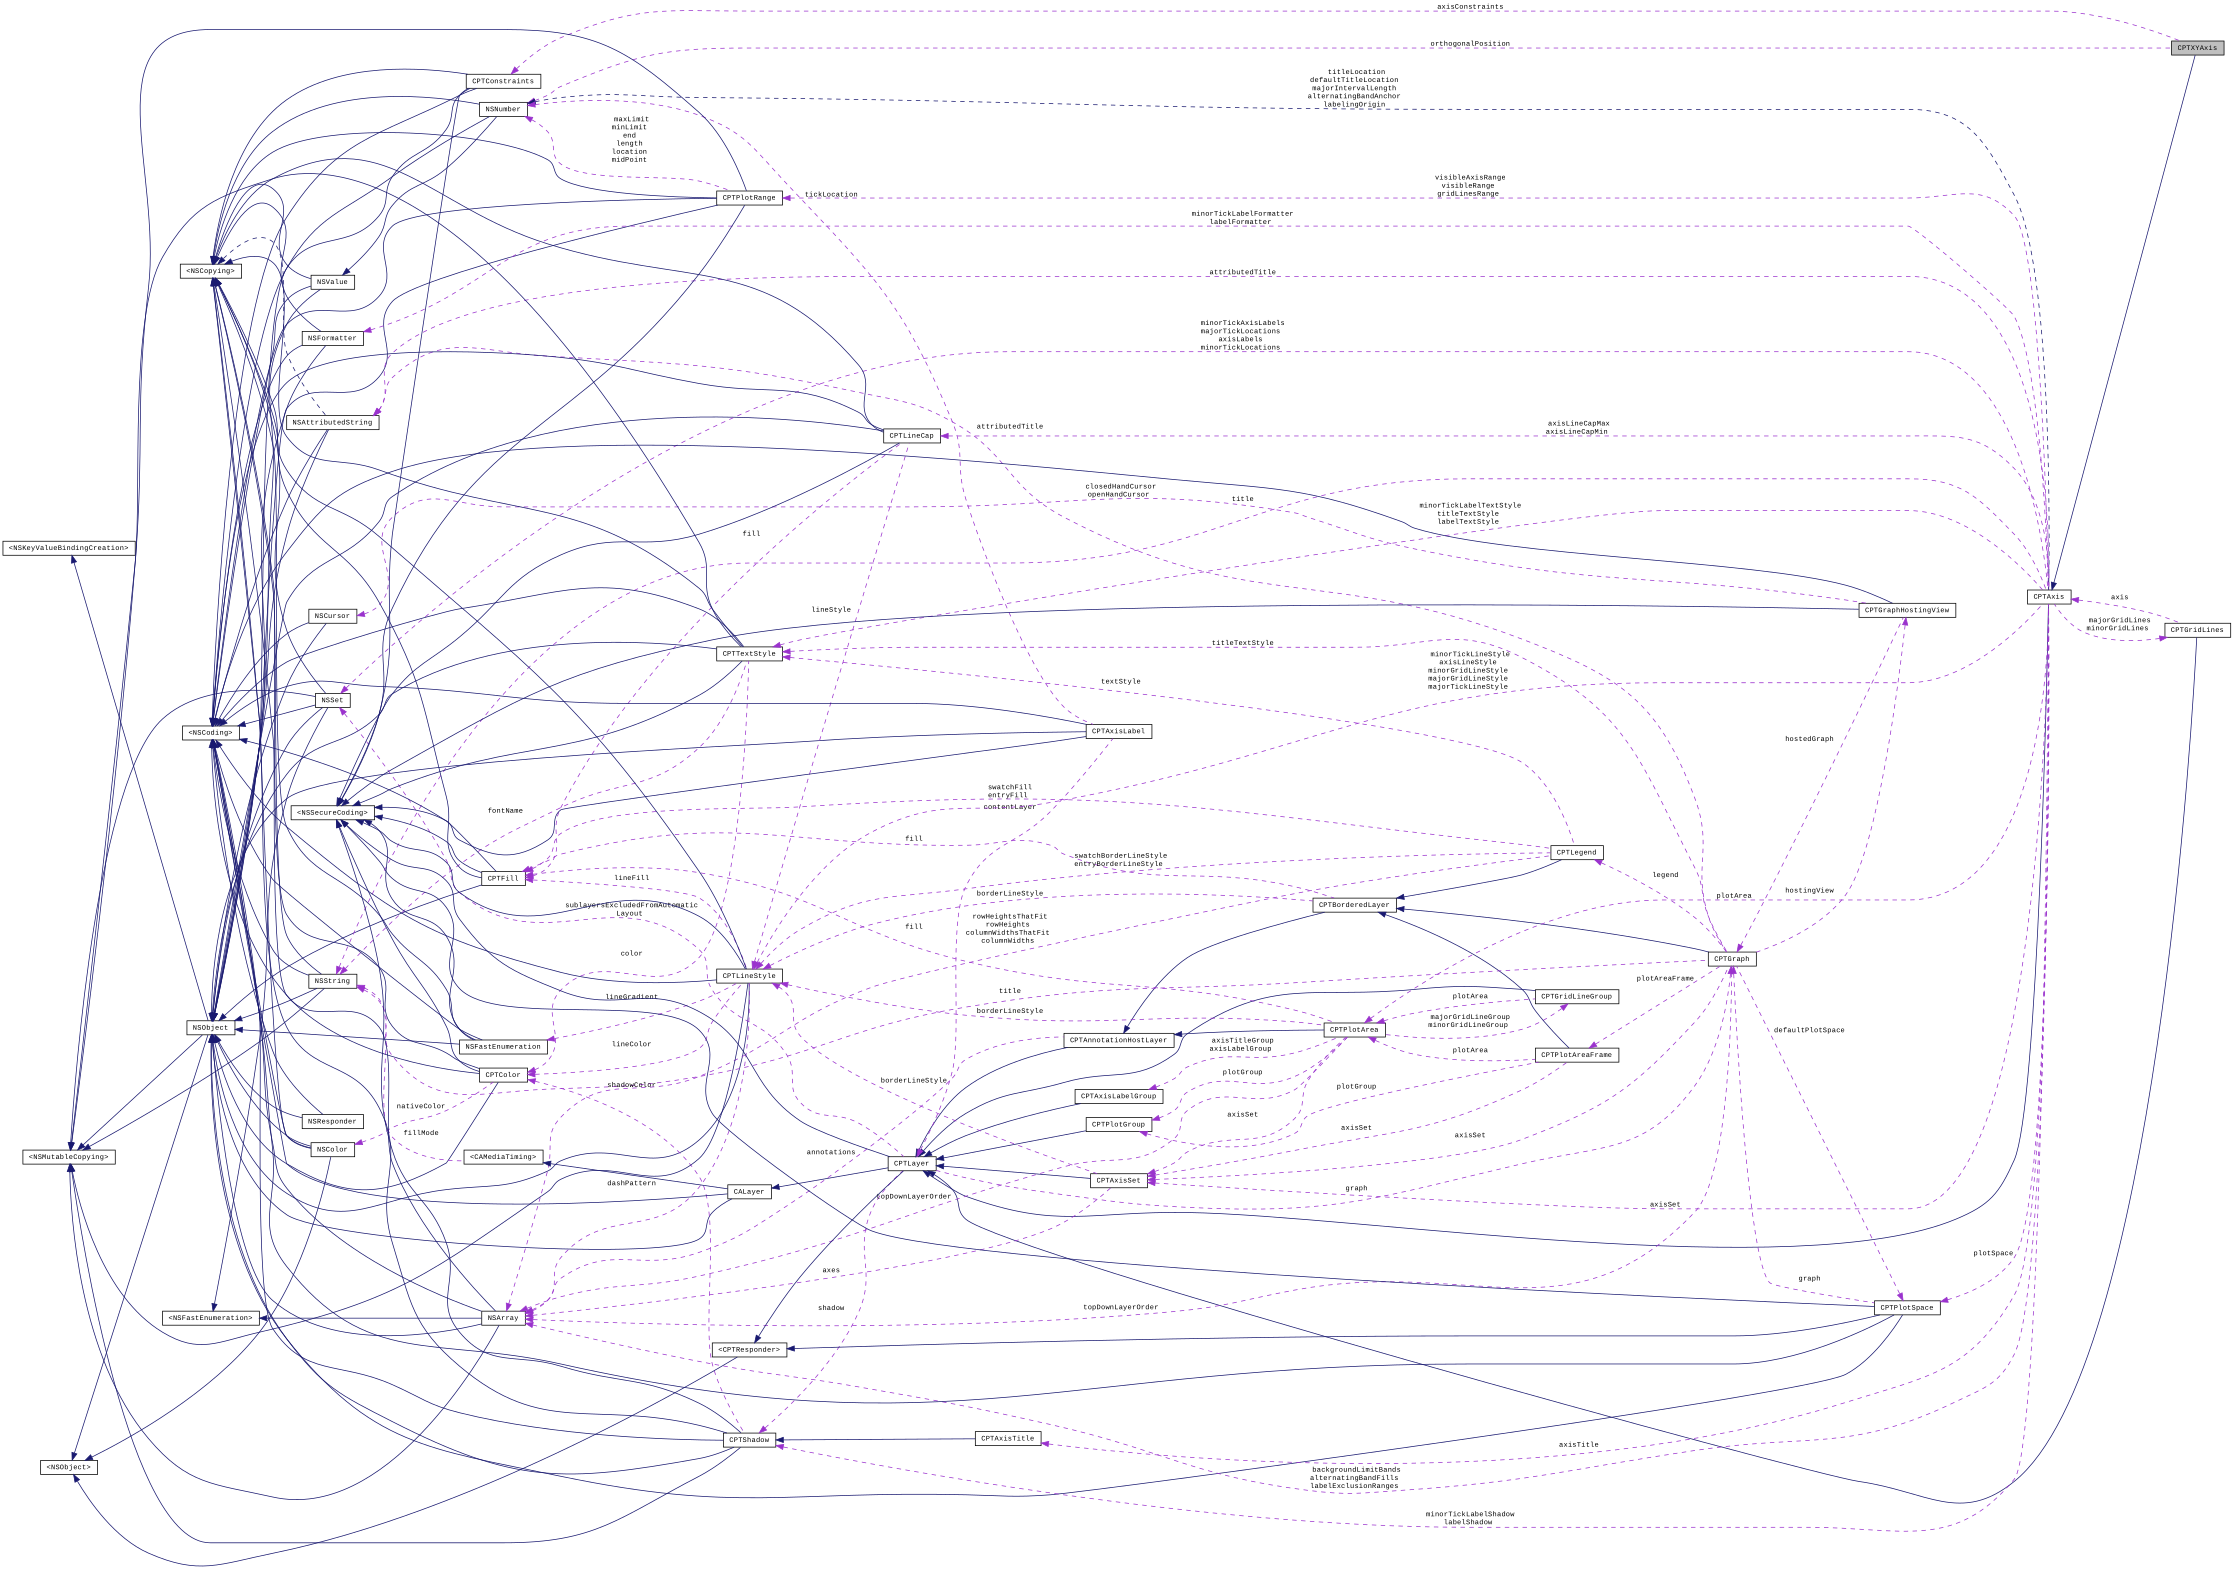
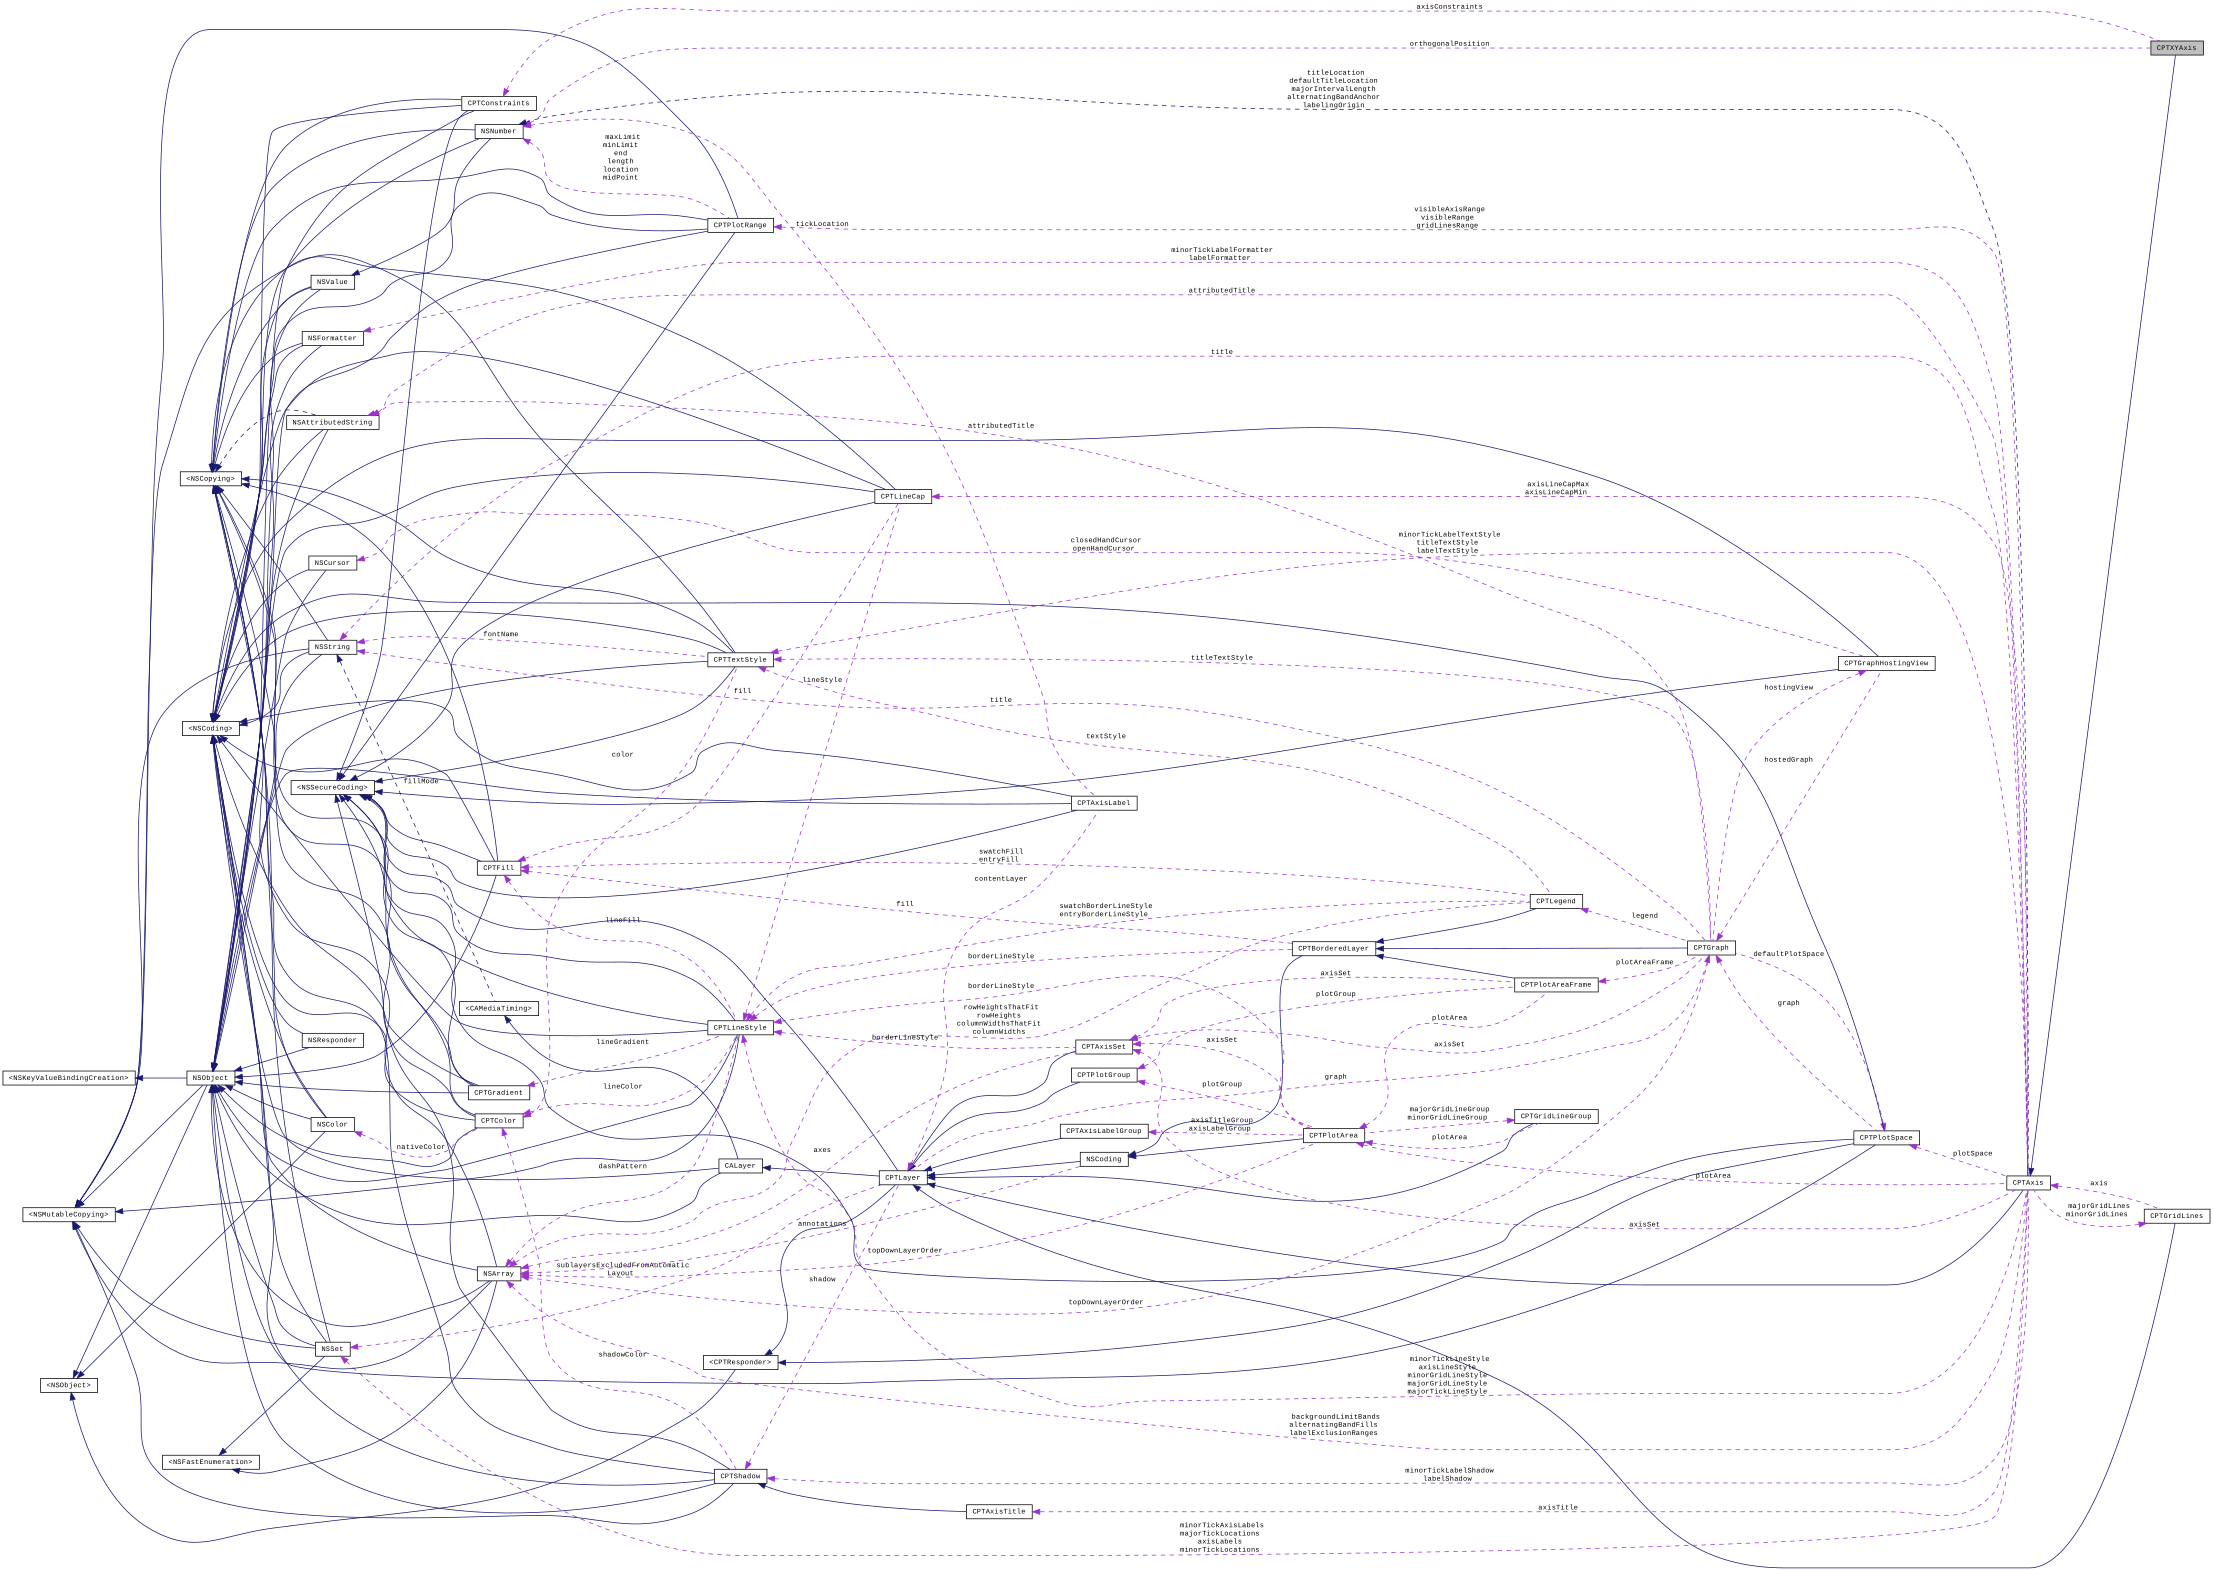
edge "CPTPlotArea" -> "CPTFill": removed, label "fill"
node "CPTAnnotationHostLayer": label "CPTAnnotationHostLayer" -> "NSCoding"
node "NSFastEnumeration": label "NSFastEnumeration" -> "CPTGradient"
edge "<CAMediaTiming>" -> "NSString": color darkorchid3 -> midnightblue
